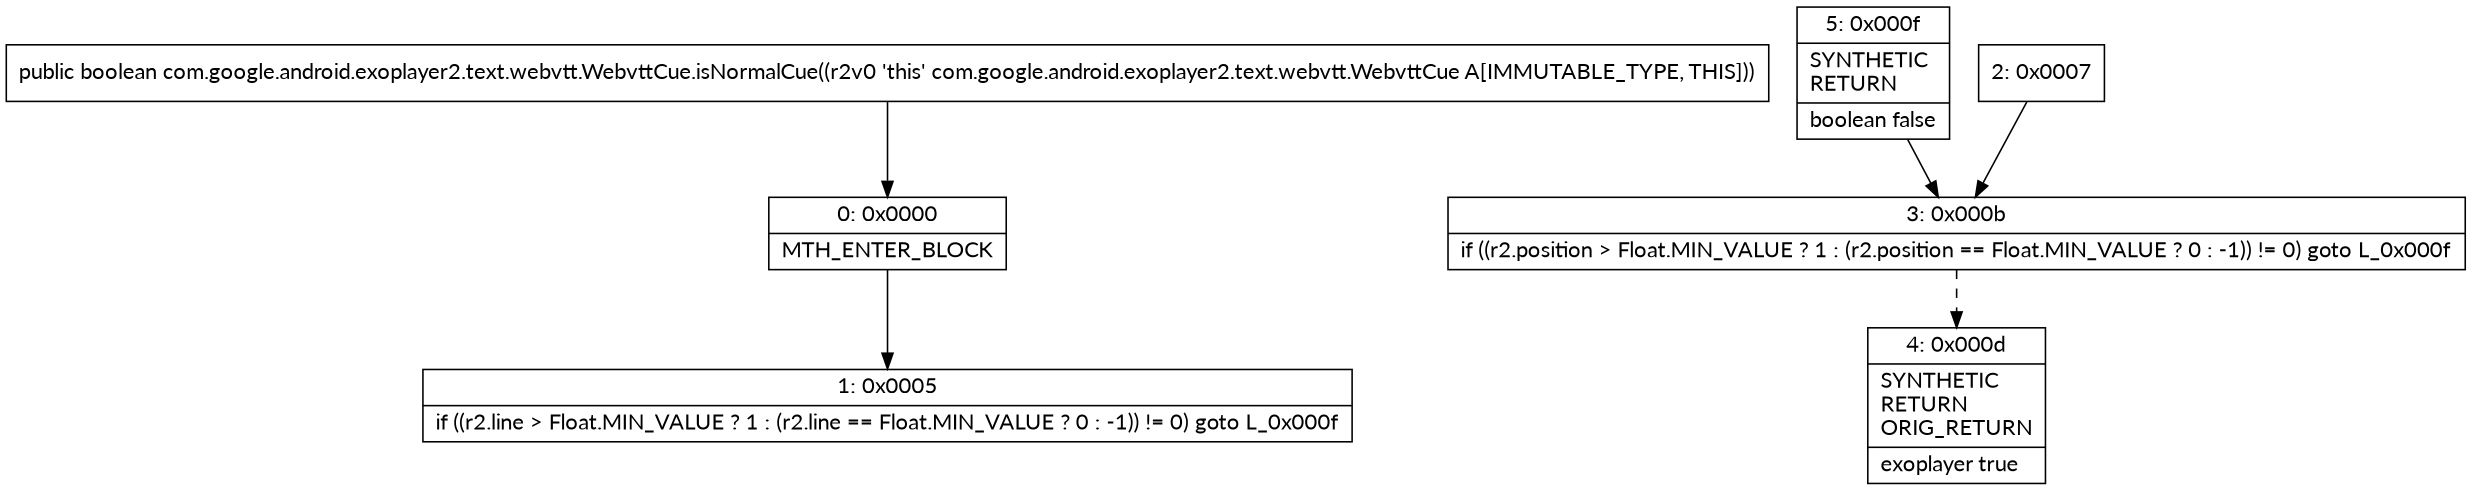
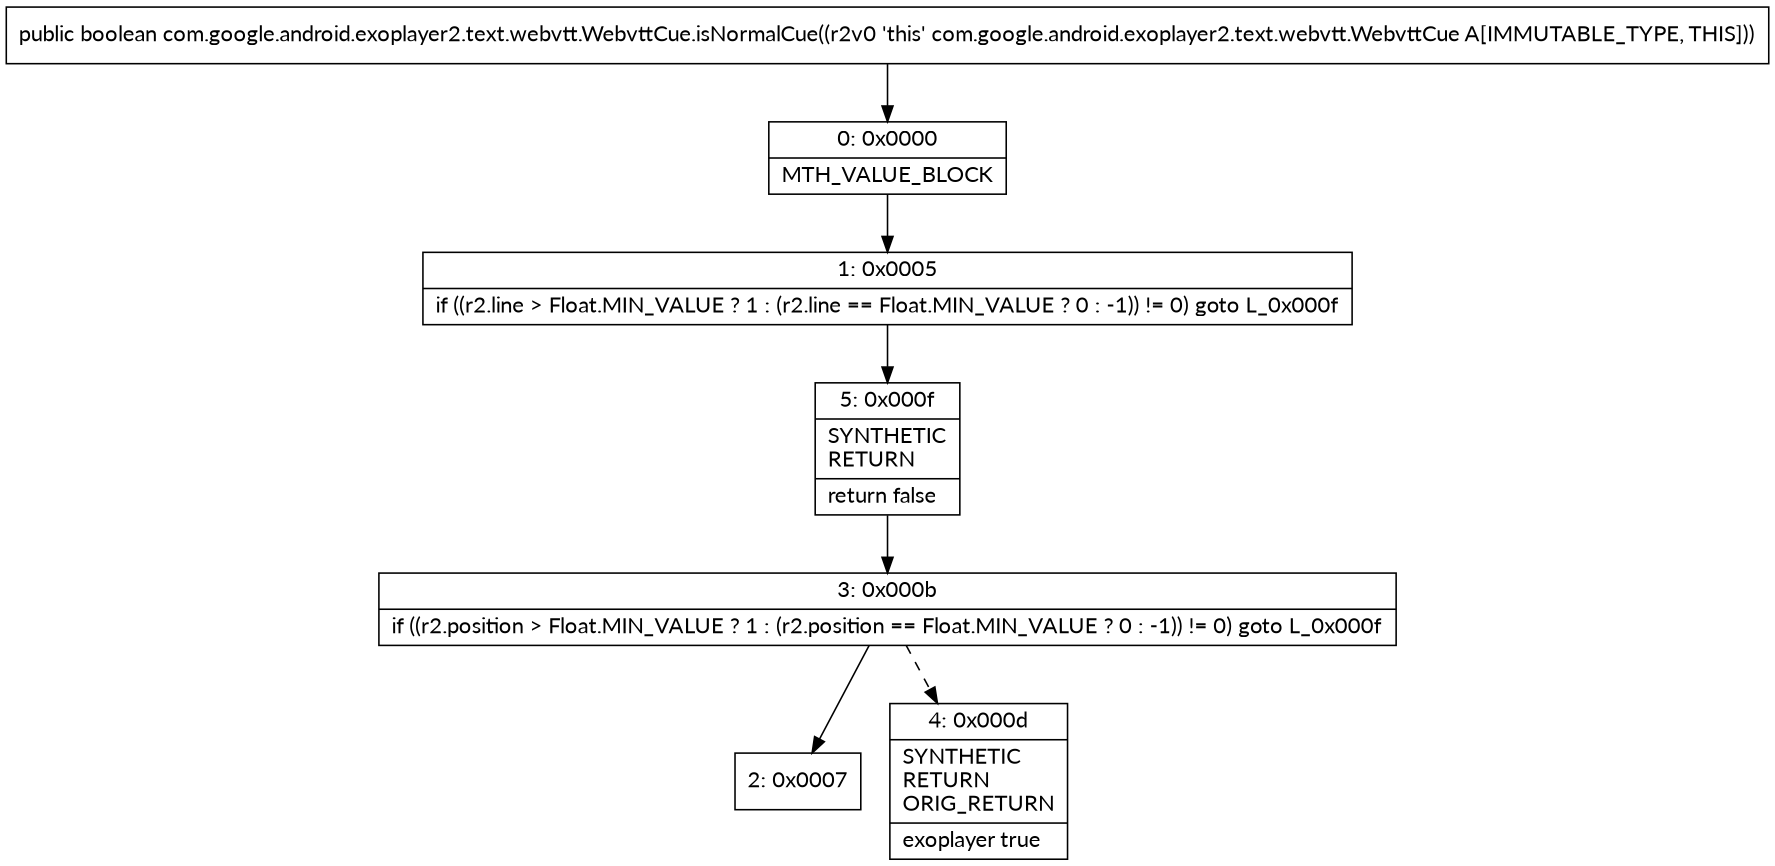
node "5: 0x000f": text "boolean false" -> "return false"
edge "2: 0x0007" -> "3: 0x000b": reversed
node "0: 0x0000": text "MTH_ENTER_BLOCK" -> "MTH_VALUE_BLOCK"
edge "1: 0x0005" -> "5: 0x000f": added
